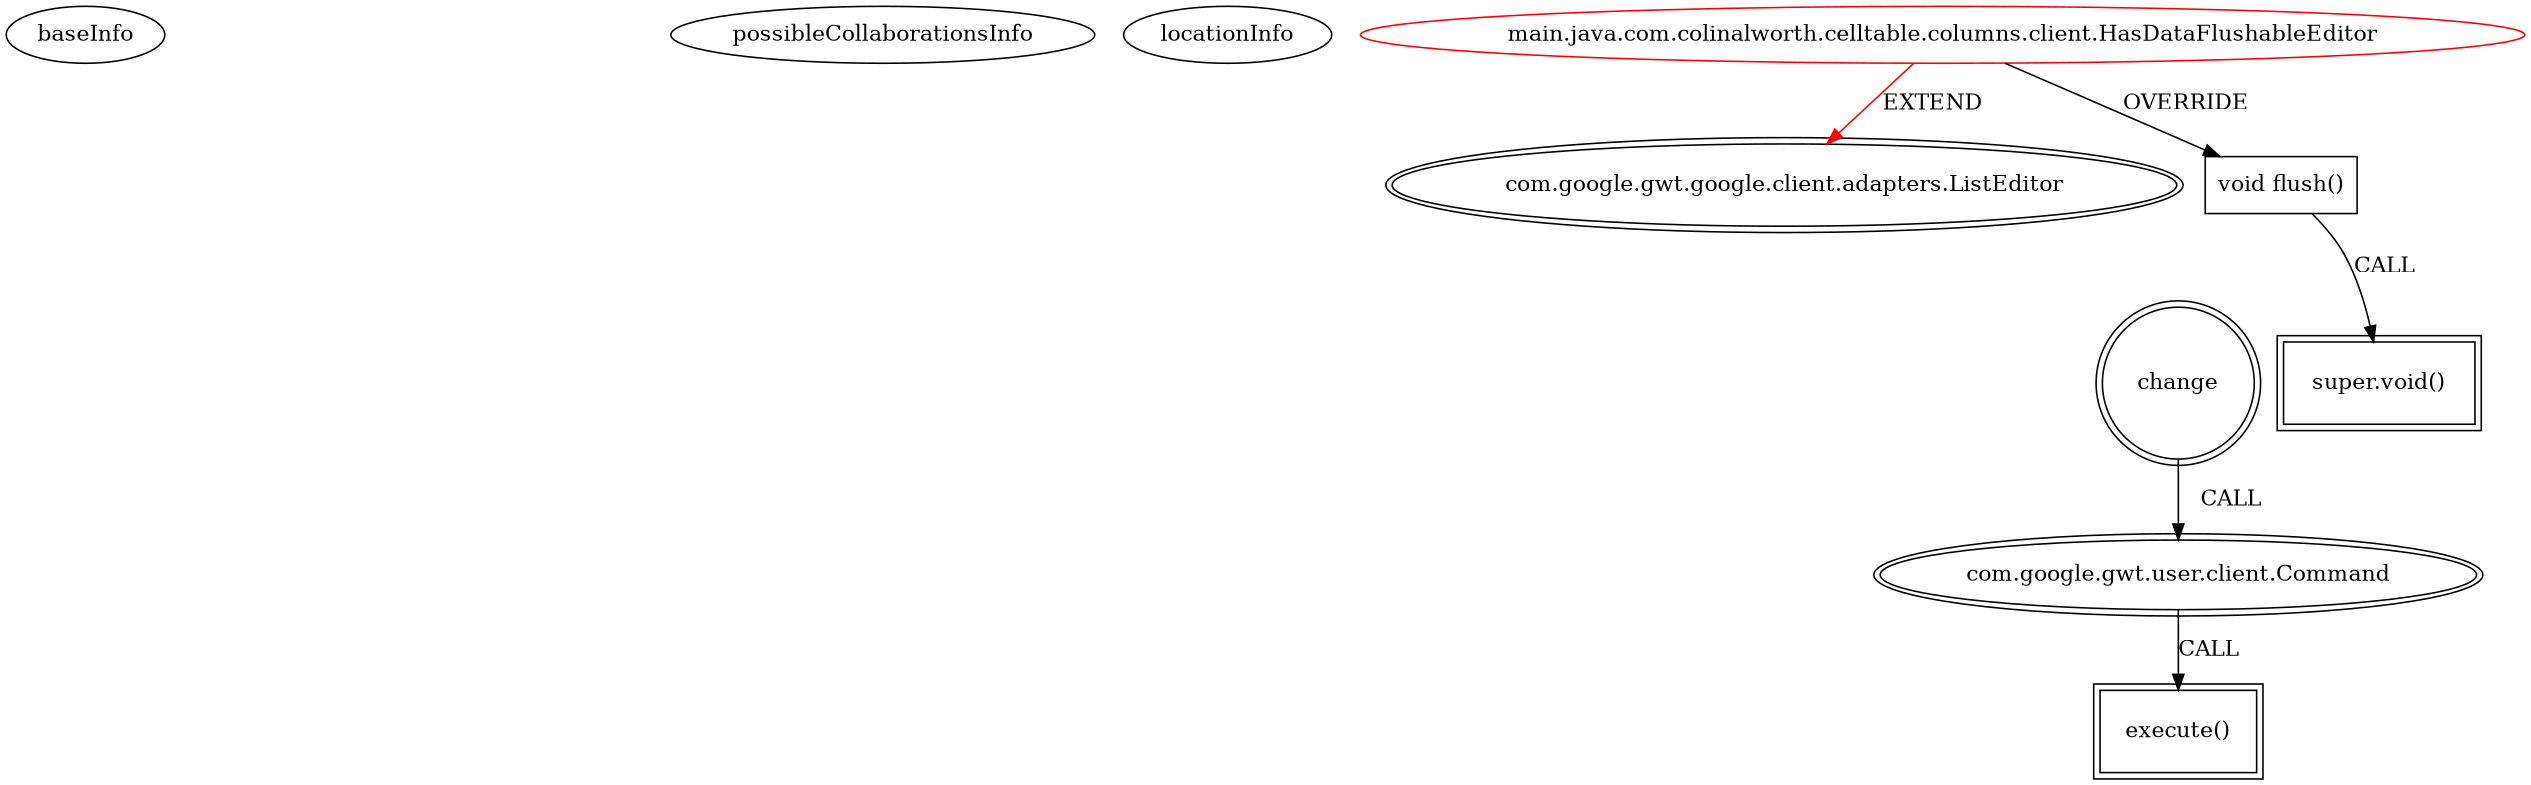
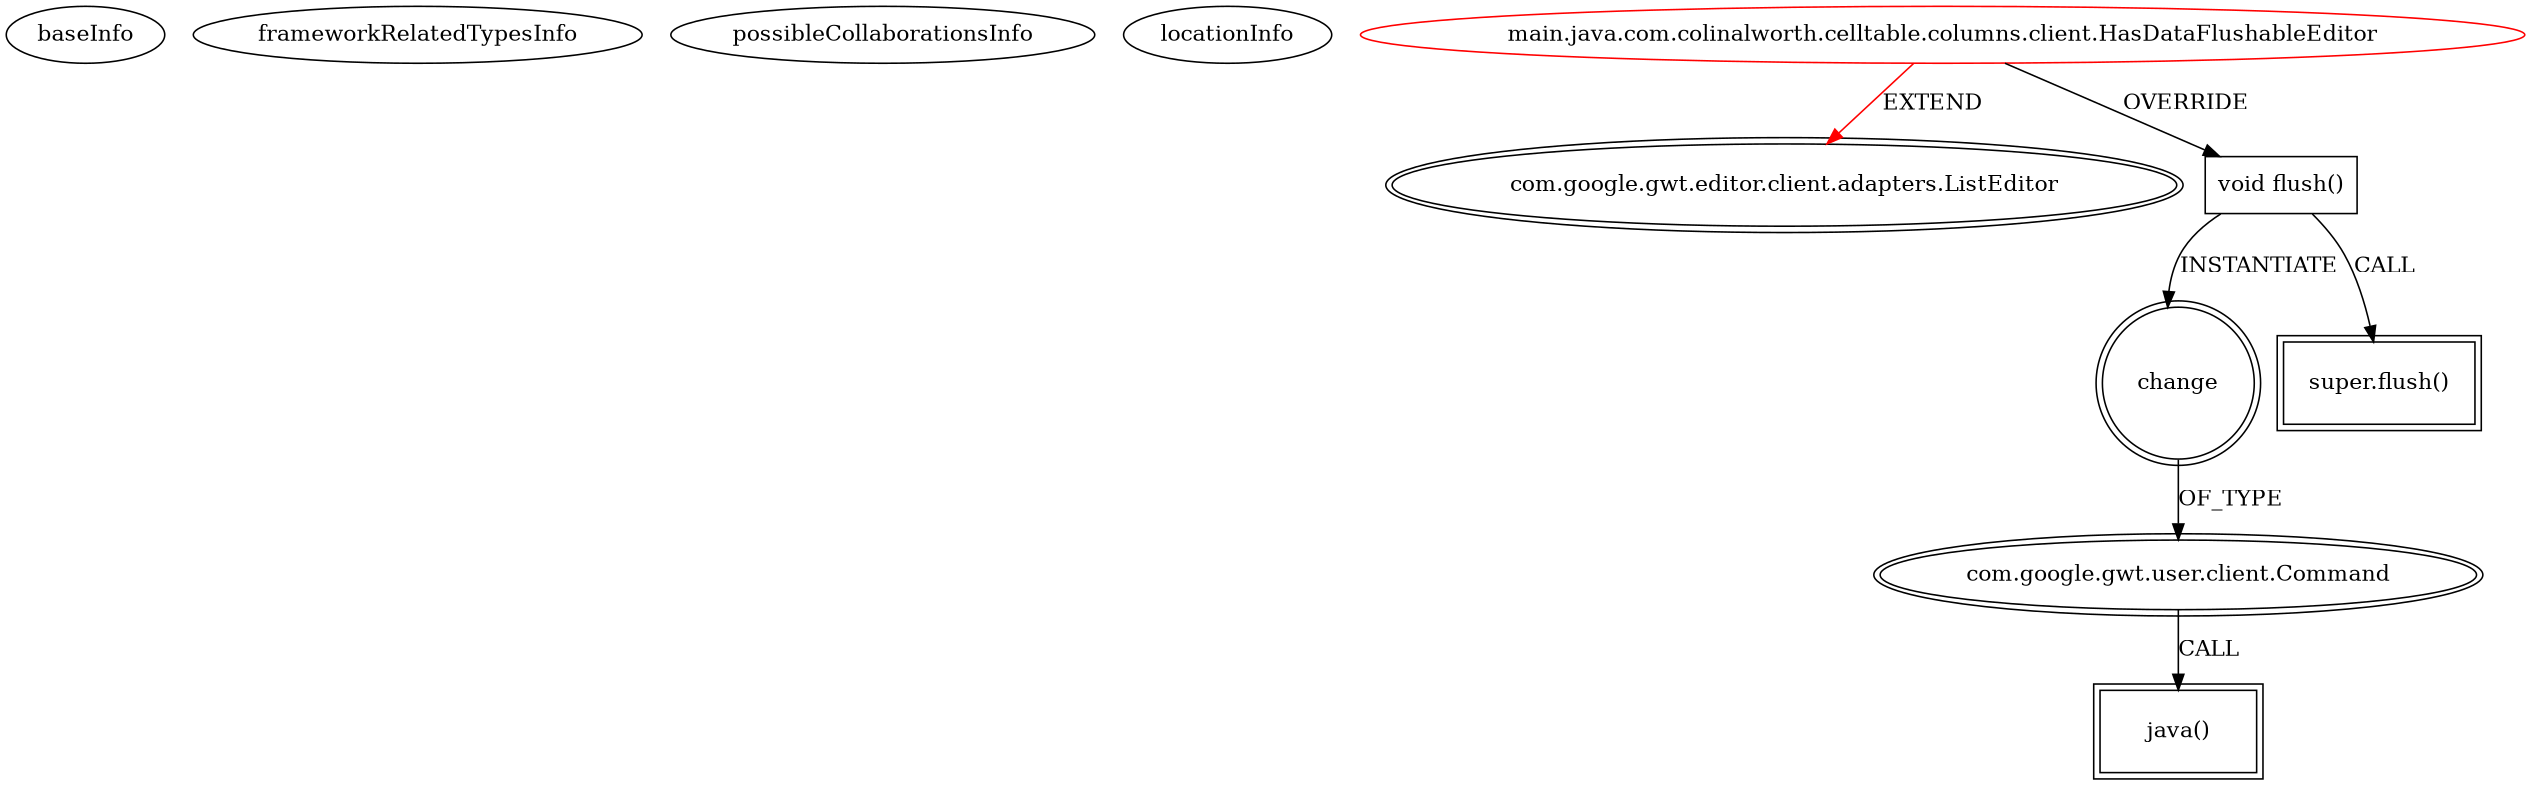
node "frameworkRelatedTypesInfo": added
node "com.google.gwt.google.client.adapters.ListEditor": label "com.google.gwt.google.client.adapters.ListEditor" -> "com.google.gwt.editor.client.adapters.ListEditor"
edge "void flush()" -> "change": added, label "INSTANTIATE"
node "super.void()": label "super.void()" -> "super.flush()"
edge "change" -> "com.google.gwt.user.client.Command": label "CALL" -> "OF_TYPE"
node "execute()": label "execute()" -> "java()"
